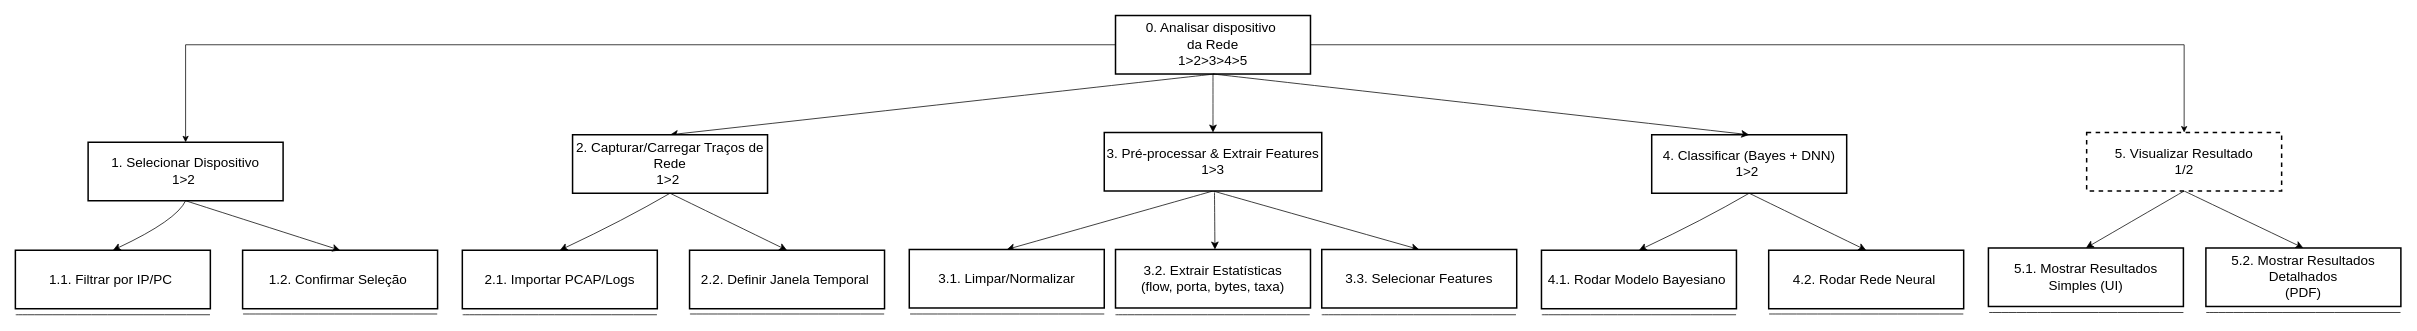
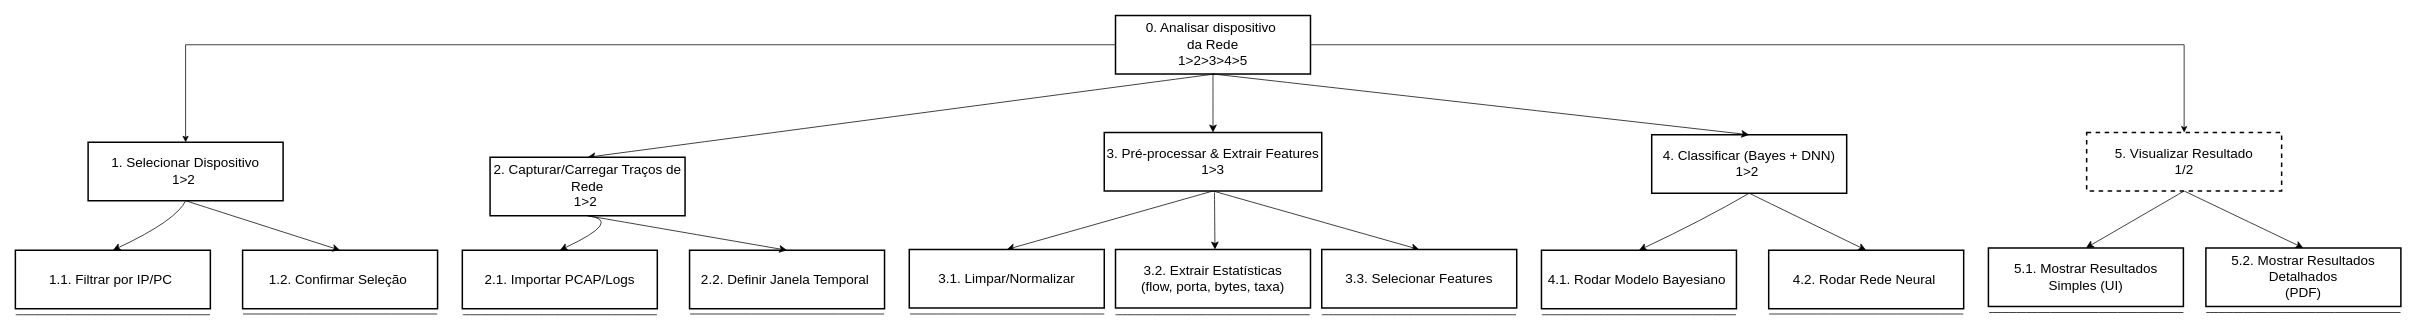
node "2. Capturar/Carregar Traços de Rede 1>2": moved (670, 164) -> (588, 186)
